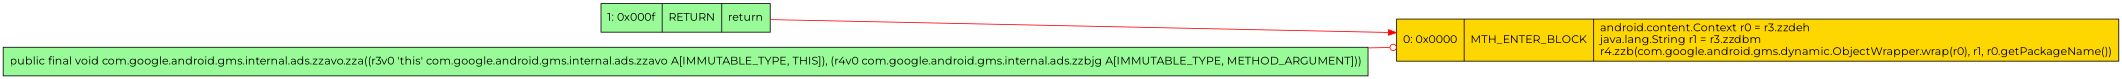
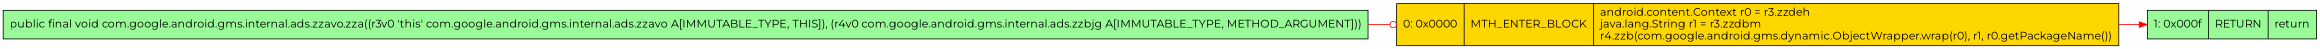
edge "1: 0x000f" -> "0: 0x0000": reversed
